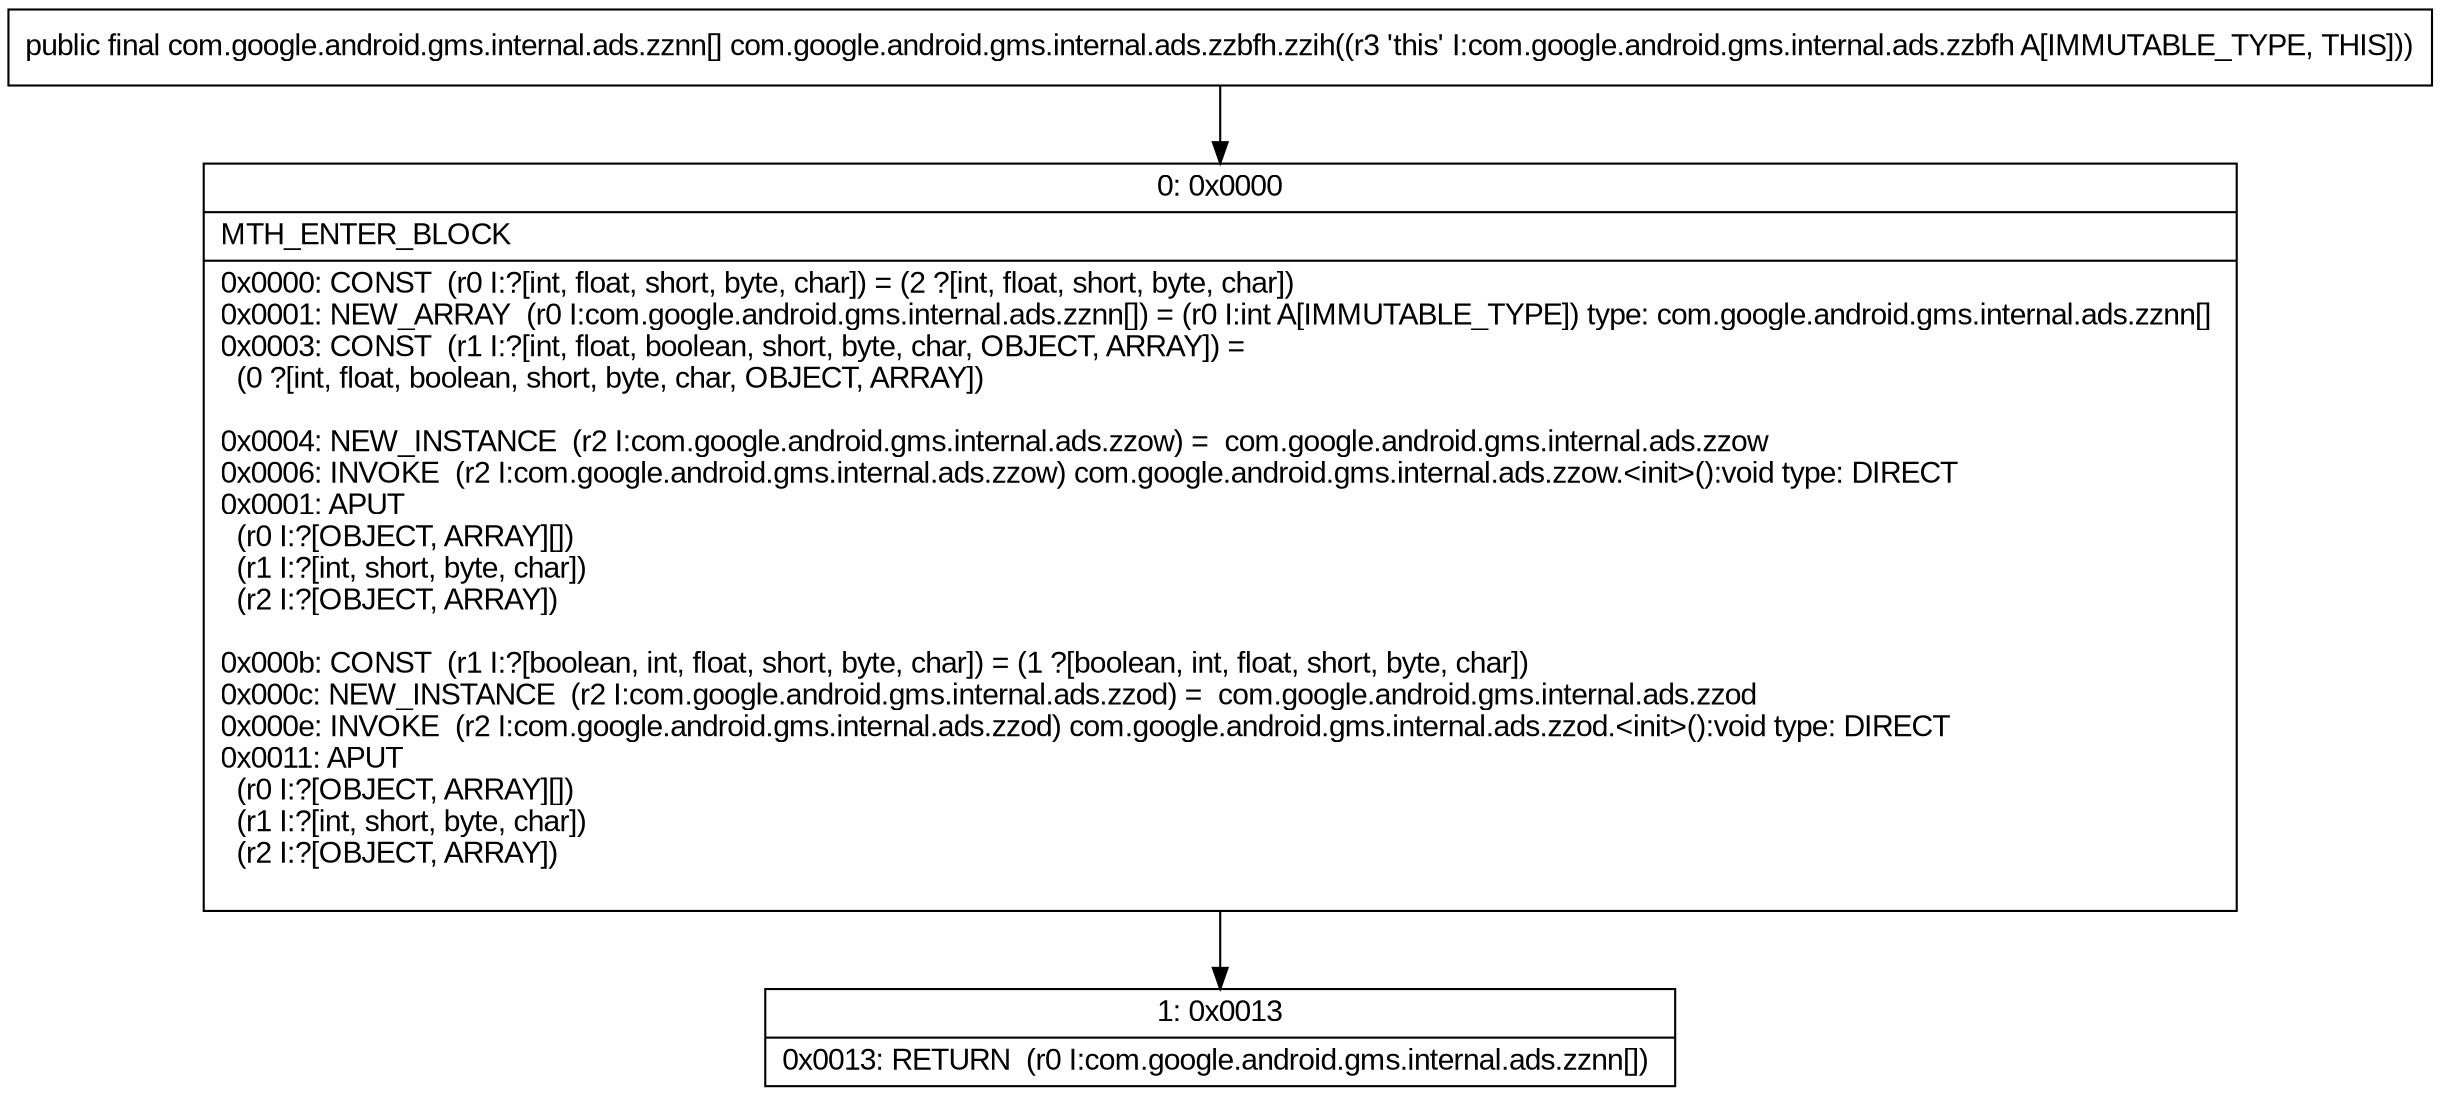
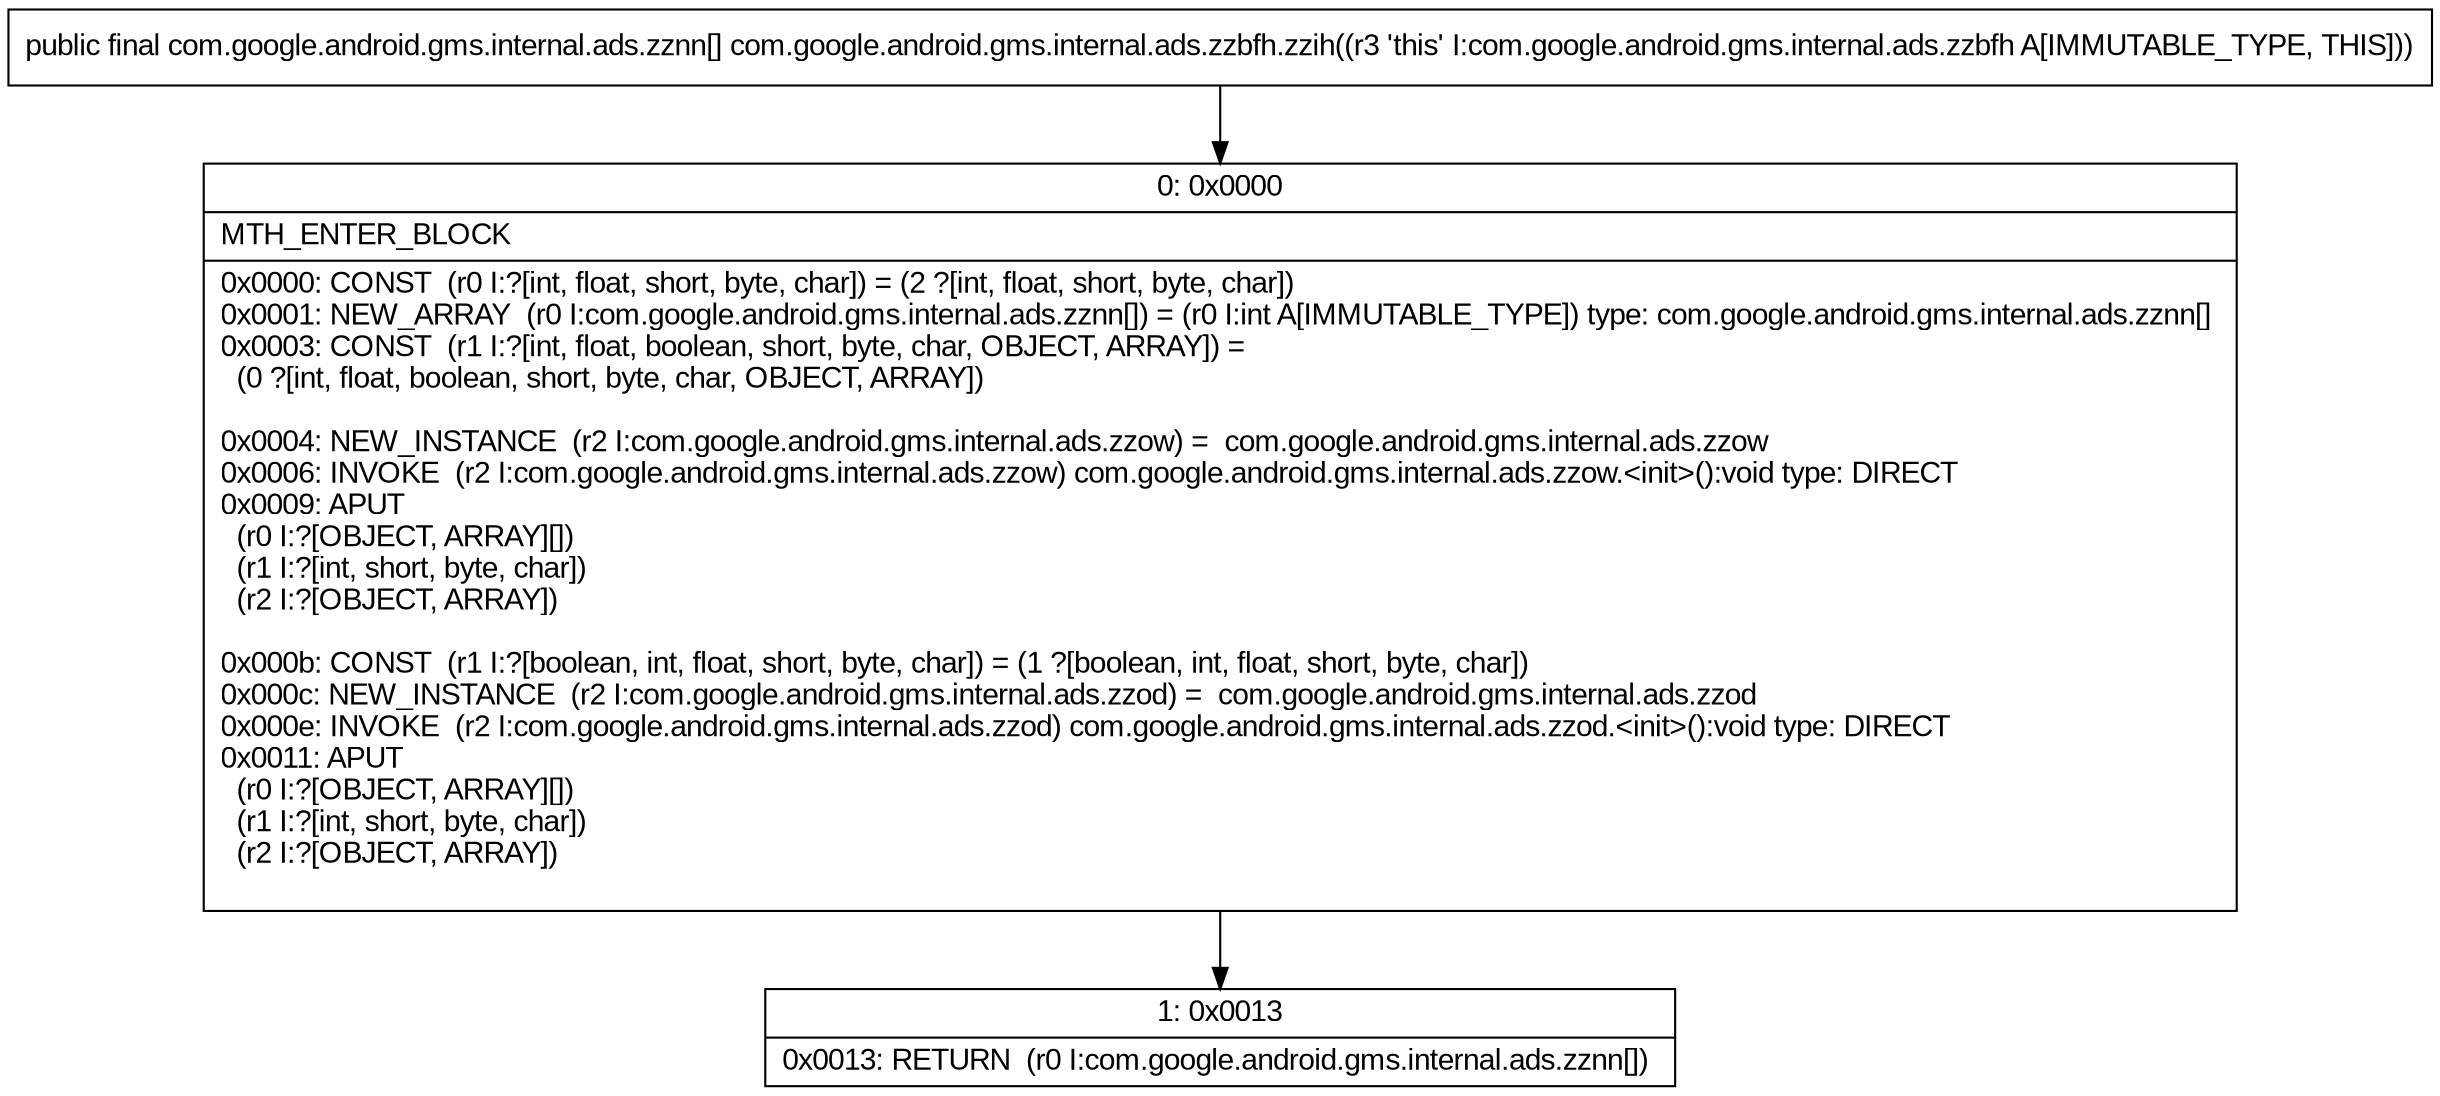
node "0: 0x0000": text "0x0001: APUT" -> "0x0009: APUT"
